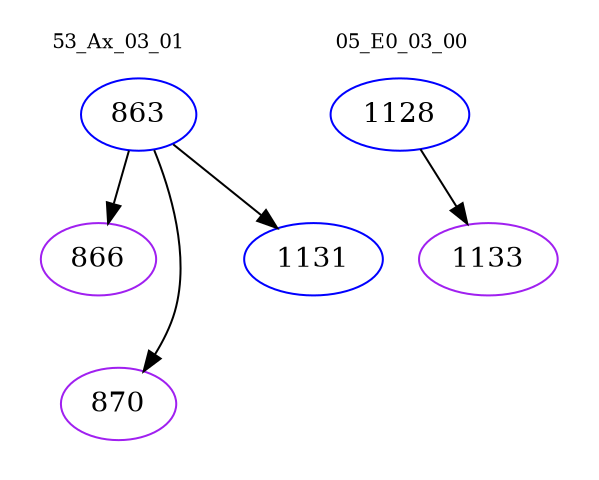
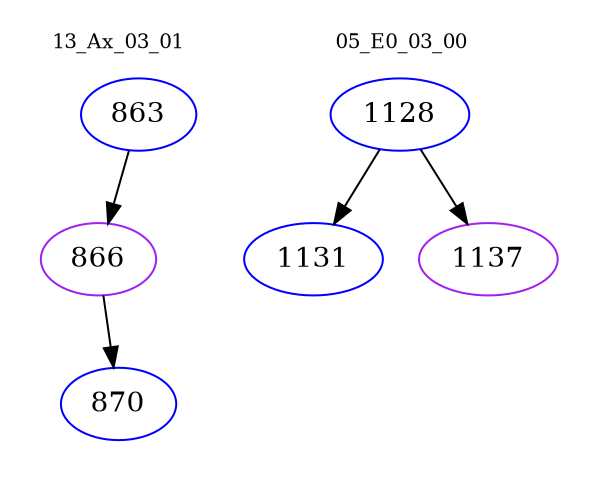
cluster "53_Ax_03_01": label "53_Ax_03_01" -> "13_Ax_03_01"
edge "863" -> "1131": now "1128" -> "1131"
edge "863" -> "870": now "866" -> "870"
node "1133": label "1133" -> "1137"
node "870": color purple -> blue
